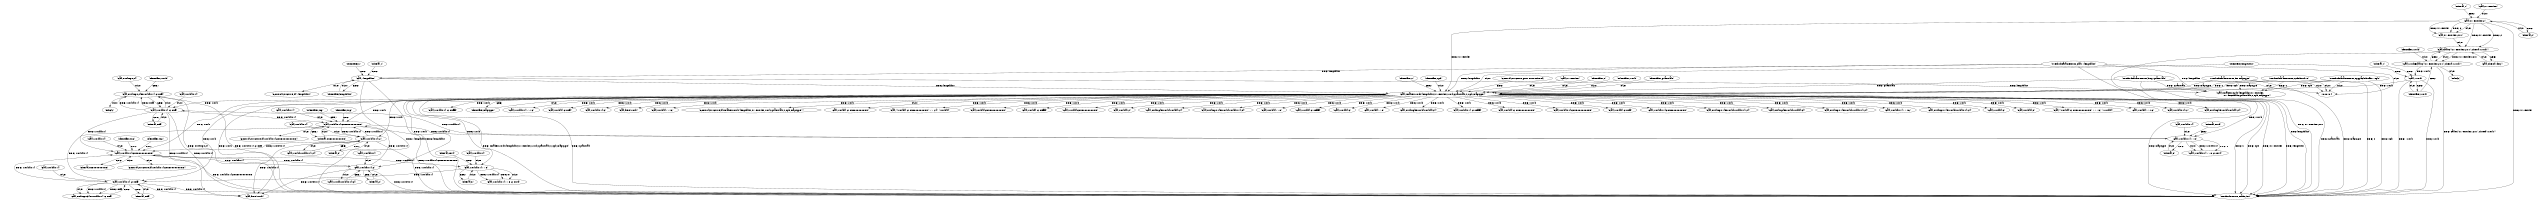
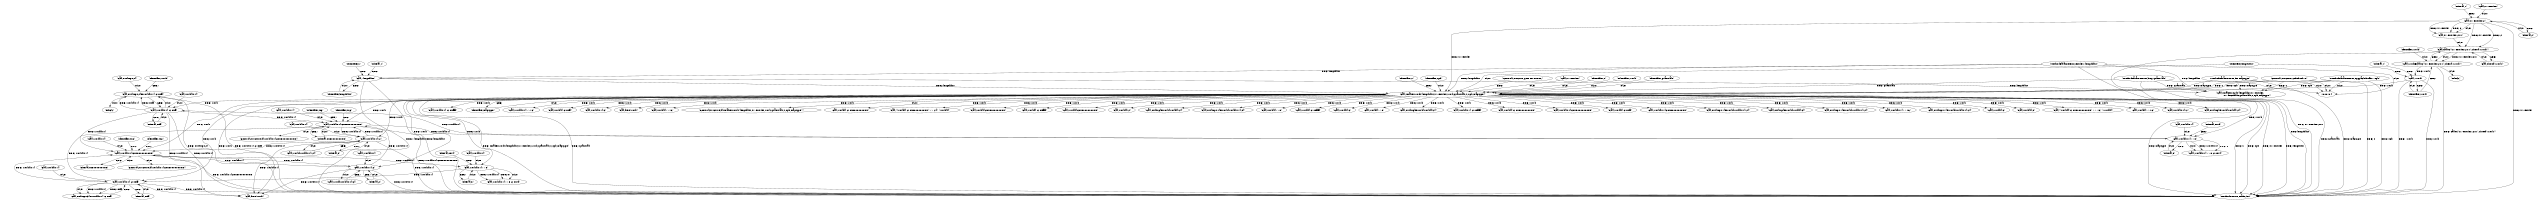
node "(MethodParameterIn,char *lengthlist)": label "(MethodParameterIn,char *lengthlist)" -> "(MethodParameterIn,entries *lengthlist)"
node "(Call,sizeof(*dec))": label "(Call,sizeof(*dec))" -> "(Call,sizeof(*work))"
node "(ControlStructure,goto error_sizeof;)": label "(ControlStructure,goto error_sizeof;)" -> "(ControlStructure,goto error_out;)"
node "(MethodParameterIn,codebook *s)": label "(MethodParameterIn,codebook *s)" -> "(ControlStructure,codebook *s)"
node "(ControlStructure,if (!lengthlist))": removed
